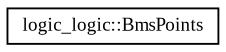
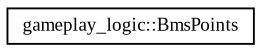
node "logic_logic::BmsPoints": label "logic_logic::BmsPoints" -> "gameplay_logic::BmsPoints"
